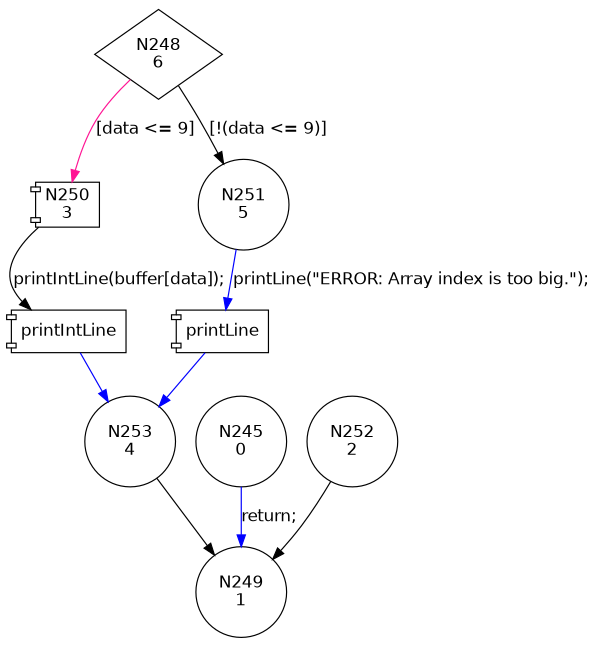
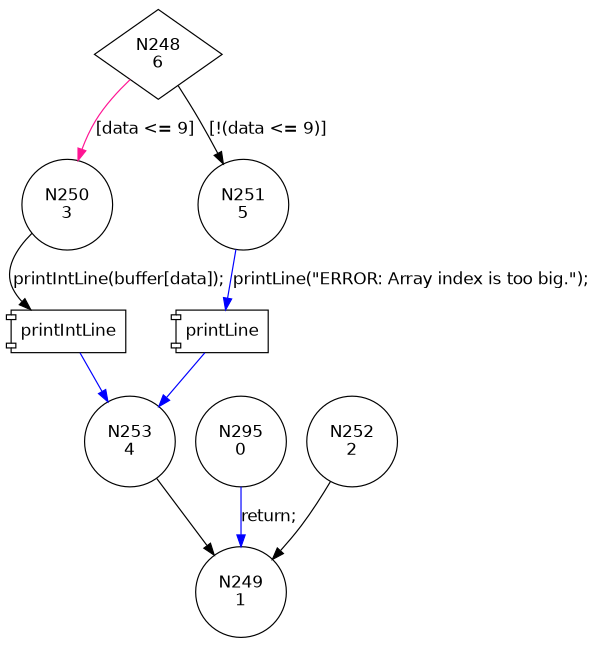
node "N250 3": shape component -> circle
node "N245 0": label "N245 0" -> "N295 0"
